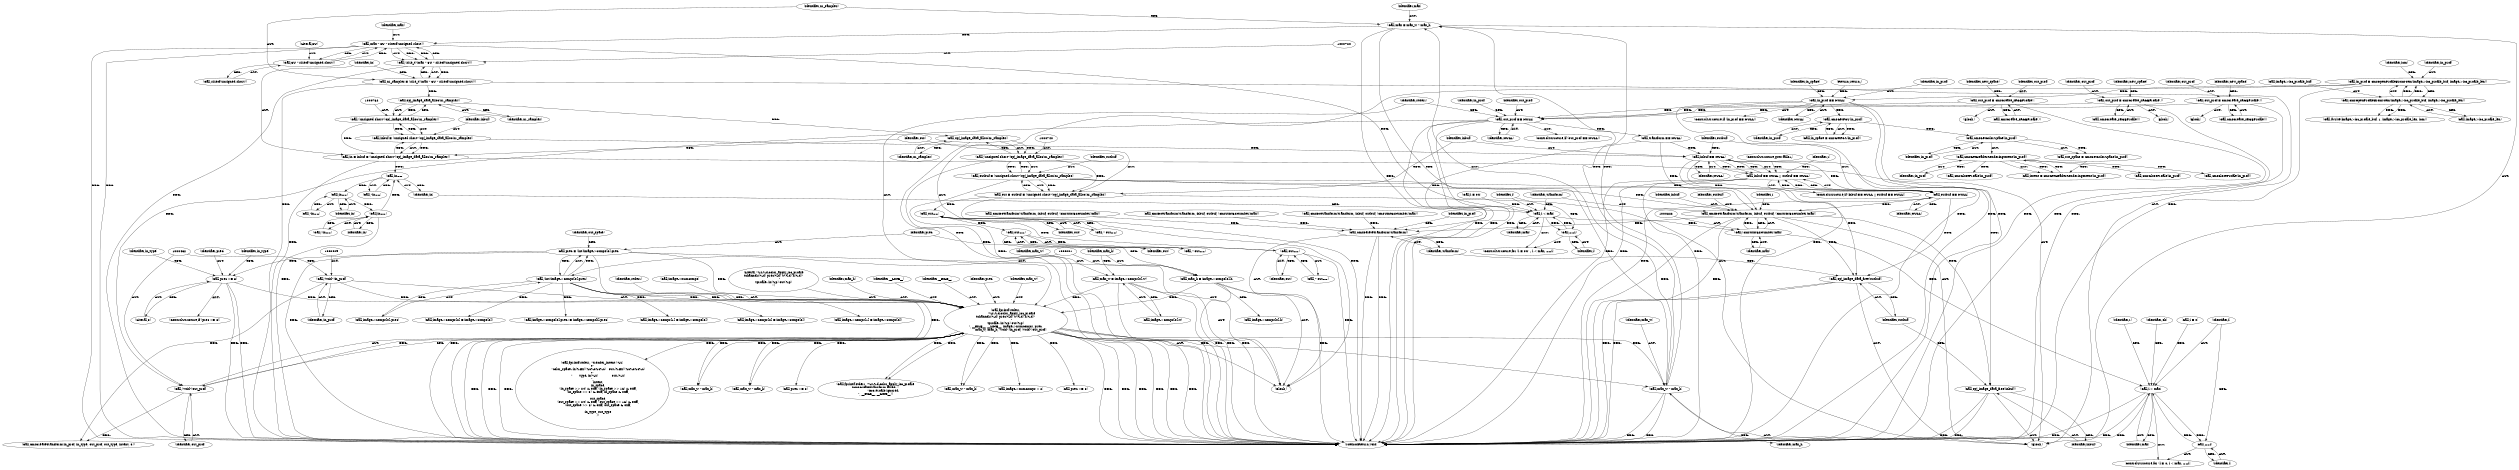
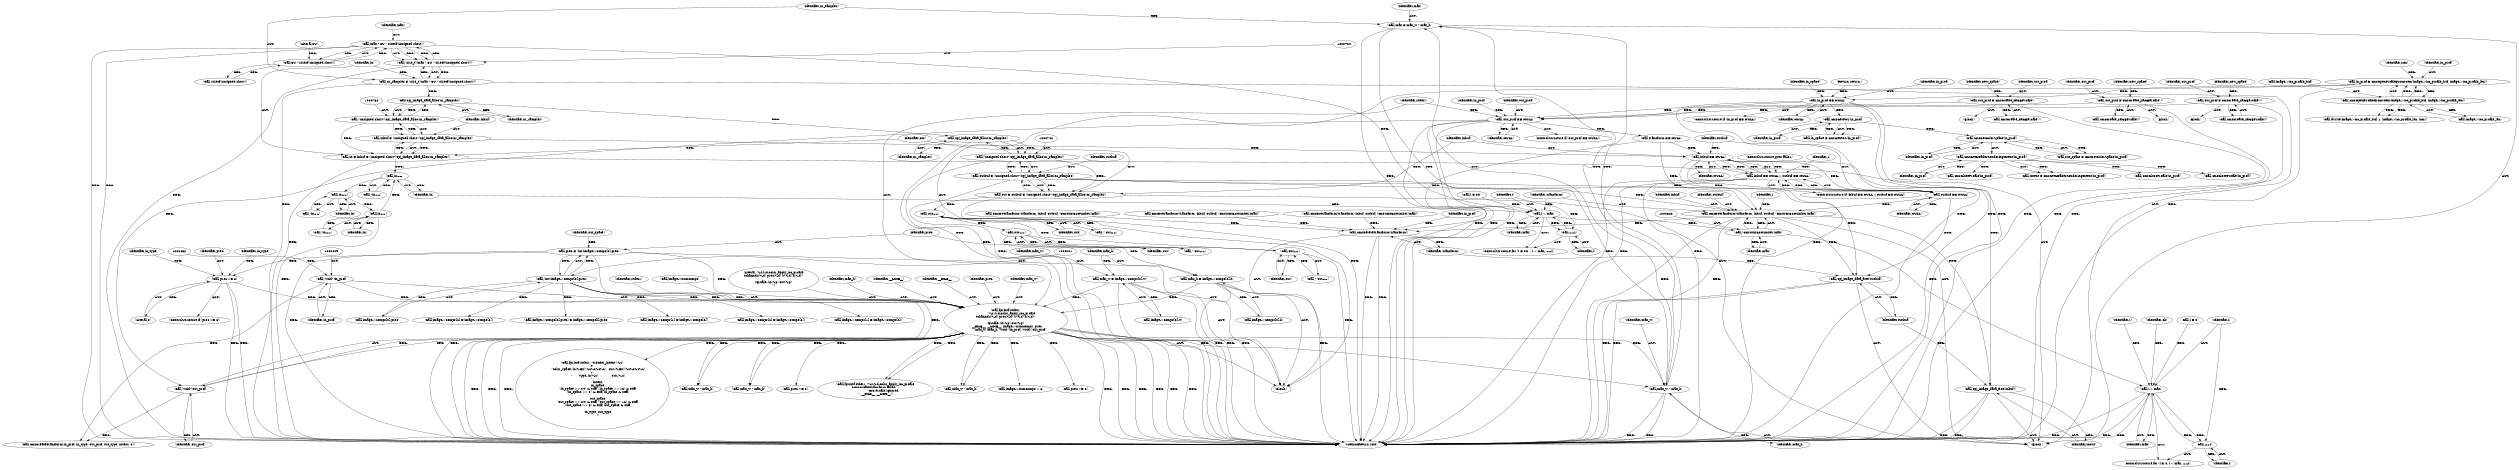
edge "(Call,max = max_w * max_h)" -> "(Call,max * 3U * sizeof(unsigned short))": removed, label "DDG:"
edge "(Literal,3U)" -> "(Call,3U * sizeof(unsigned short))": label "AST: " -> "DDG: "
edge "(Call,sizeof(unsigned short))" -> "(Call,3U * sizeof(unsigned short))": label "AST: " -> "CFG: "
edge "(Call,intent = cmsGetHeaderRenderingIntent(in_prof))" -> "(Call,cmsGetHeaderRenderingIntent(in_prof))": removed, label "CFG:"
edge "(Call,out_space = cmsGetColorSpace(in_prof))" -> "(Call,intent = cmsGetHeaderRenderingIntent(in_prof))": now "(Call,out_space = cmsGetColorSpace(in_prof))" -> "(Call,cmsGetColorSpace(in_prof))"
edge "(Call,prec = (int)image->comps[0].prec)" -> "(Call,(int)image->comps[0].prec)": label "CFG: " -> "DDG: "
edge "1000201" -> "(Call,max_h = image->comps[0].h)": now "(Call,image->comps[0].h)" -> "(Call,max_h = image->comps[0].h)"
edge "(Call,outbuf == NULL)" -> "(MethodReturn,void)": removed, label "DDG:"
edge "1000432" -> "(Call,(void*)out_prof)": removed, label "AST:"
